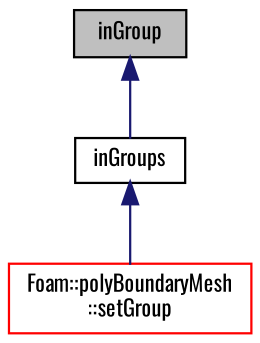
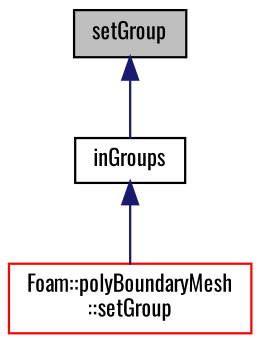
node "inGroup": label "inGroup" -> "setGroup"
